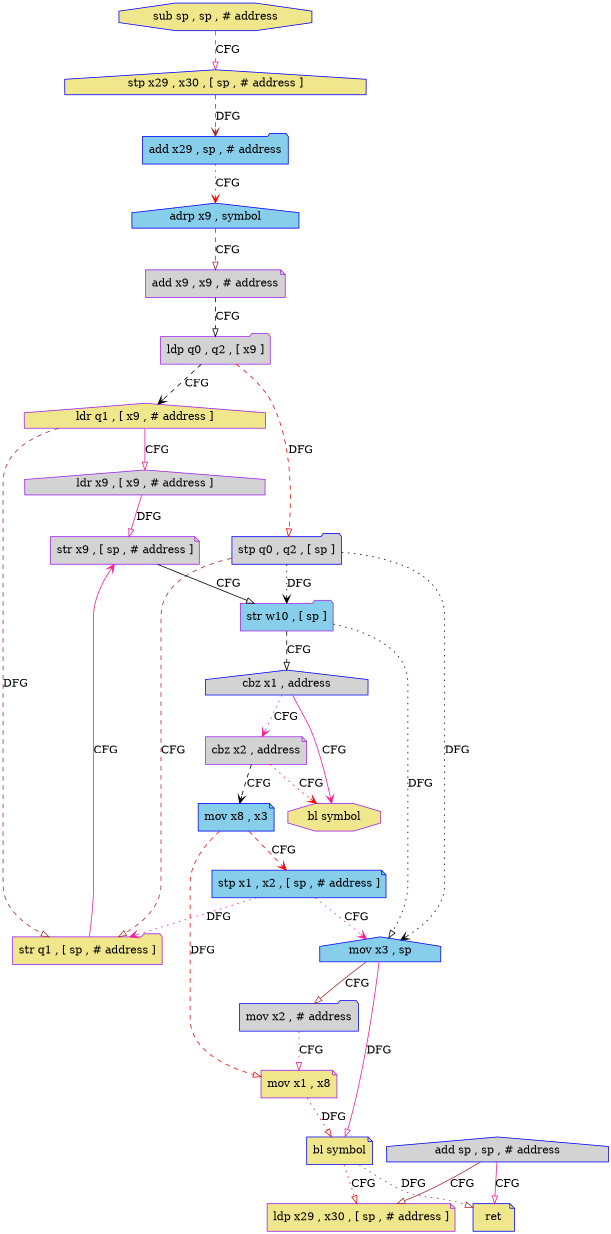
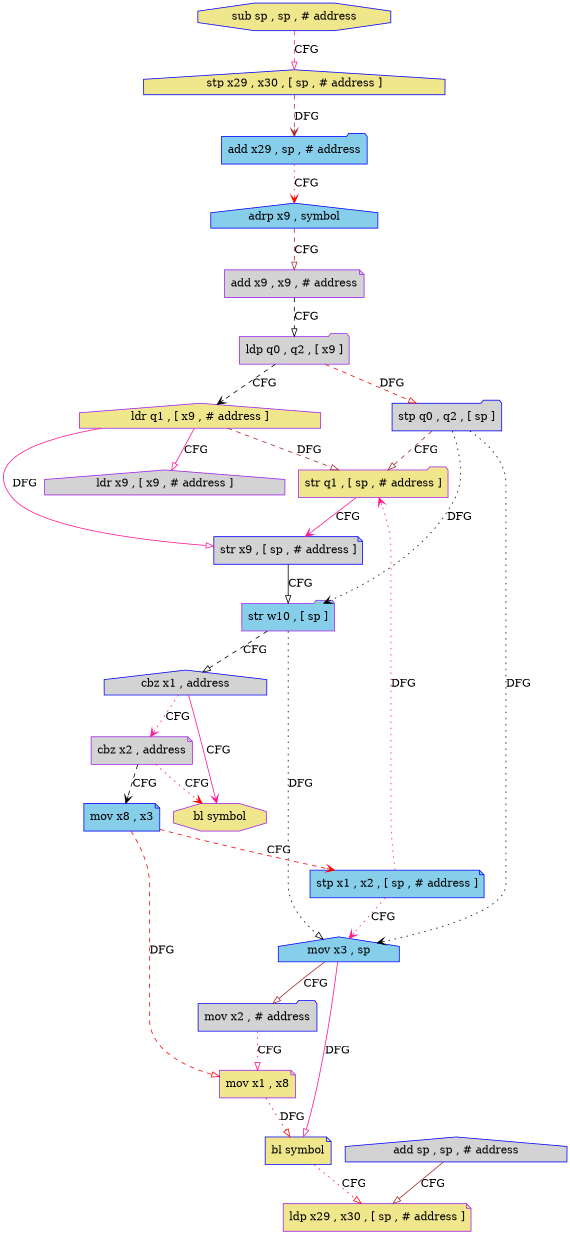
edge "ldr x9 , [ x9 , # address ]" -> "str x9 , [ sp , # address ]": now "ldr q1 , [ x9 , # address ]" -> "str x9 , [ sp , # address ]"
node "str x9 , [ sp , # address ]": color purple -> blue
node "ret": removed
